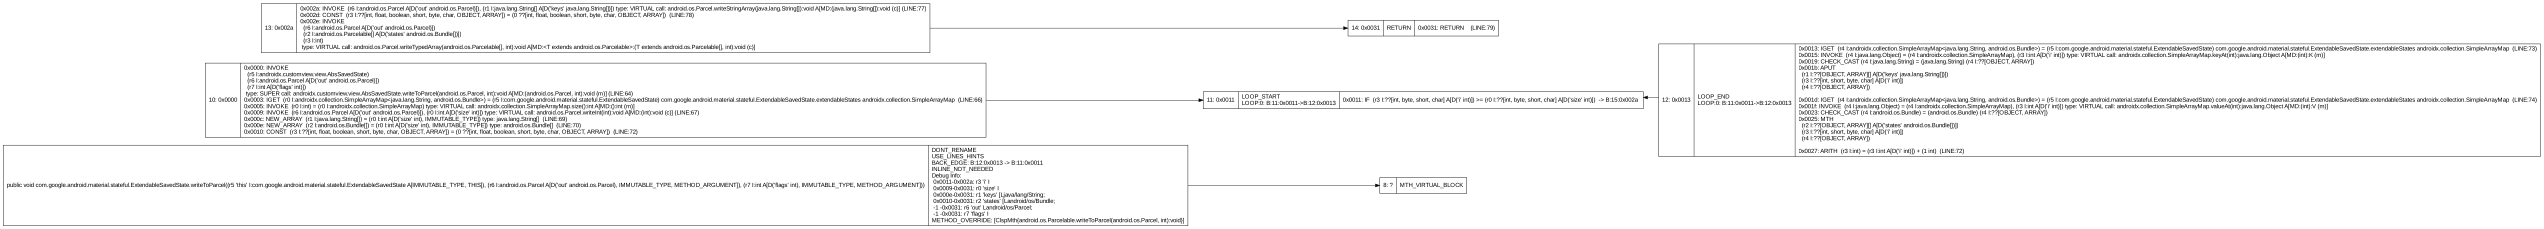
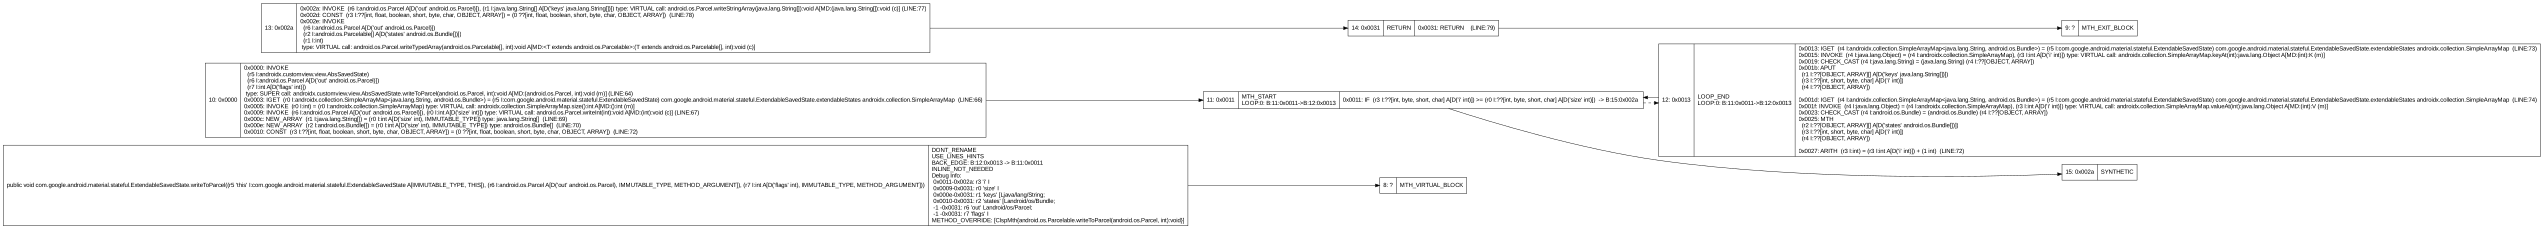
node "9: ?": added
node "13: 0x002a": text "(r3 I:int)" -> "(r1 I:int)"
node "11: 0x0011": text "LOOP_START" -> "MTH_START"
edge "11: 0x0011" -> "12: 0x0013": added
node "15: 0x002a": added
